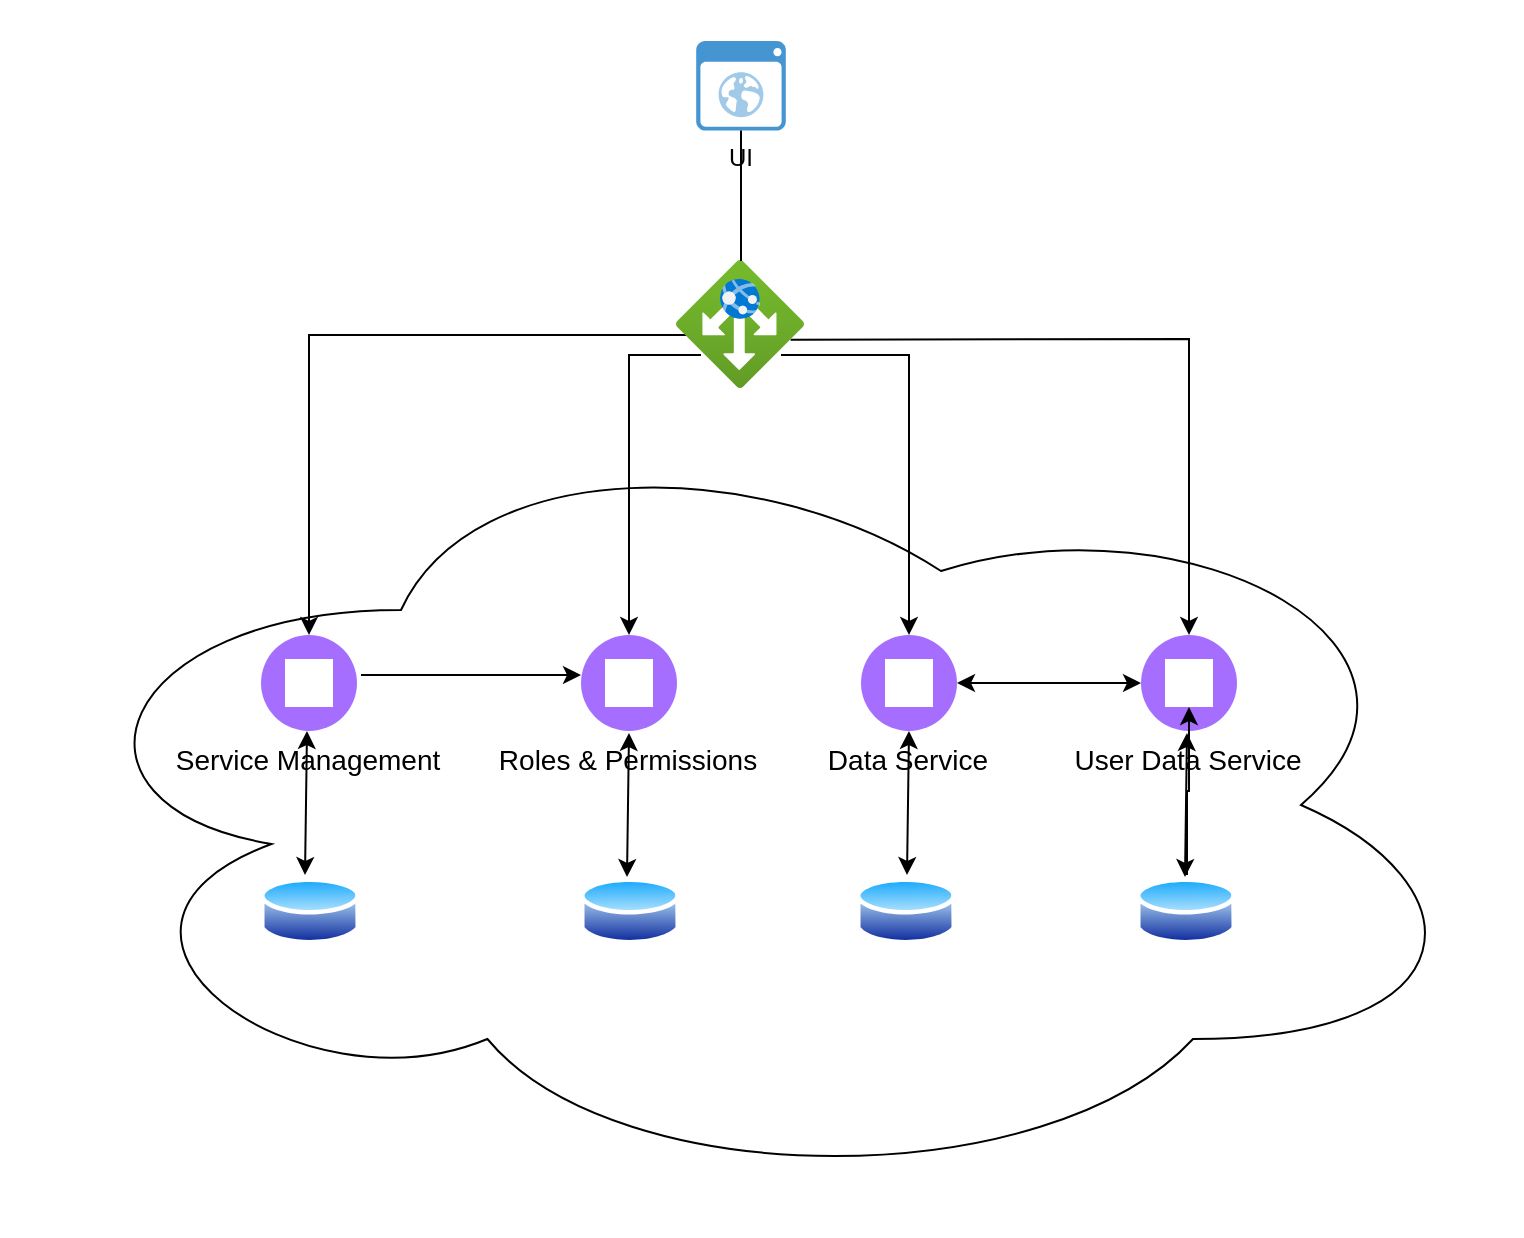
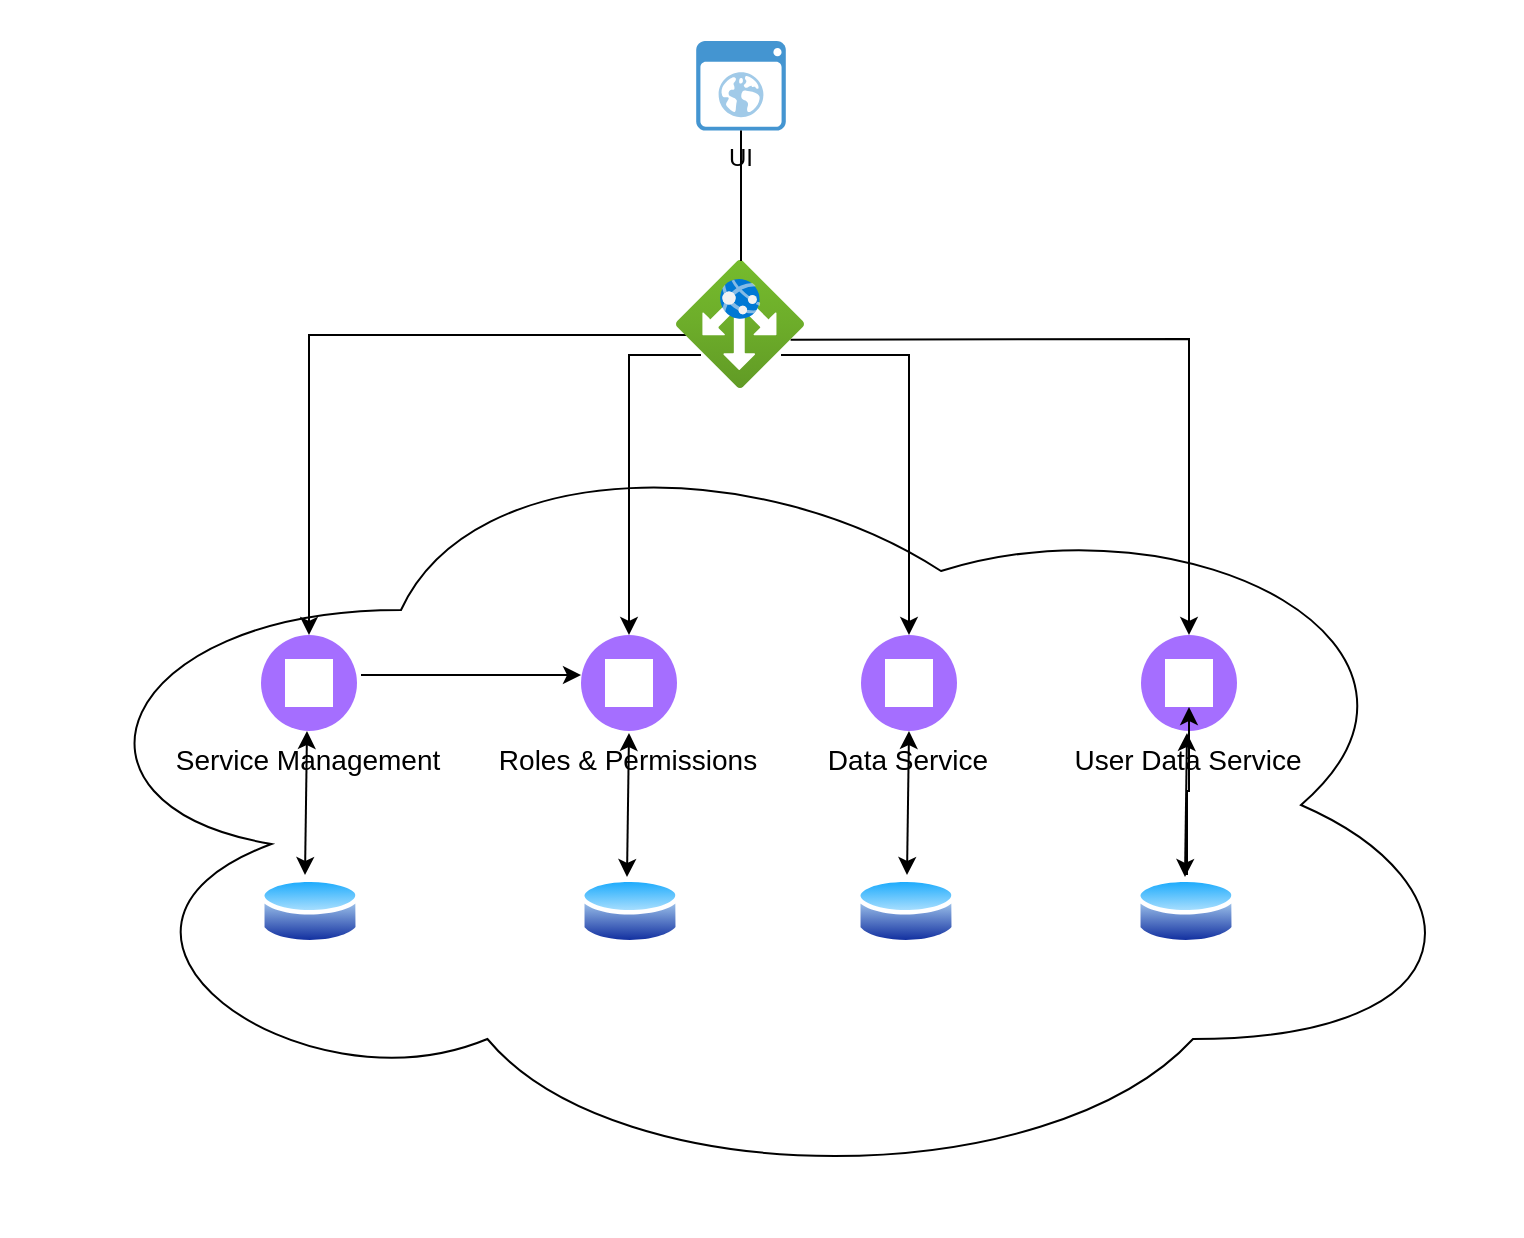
edge "Data Service" -- "User Data Service": removed
